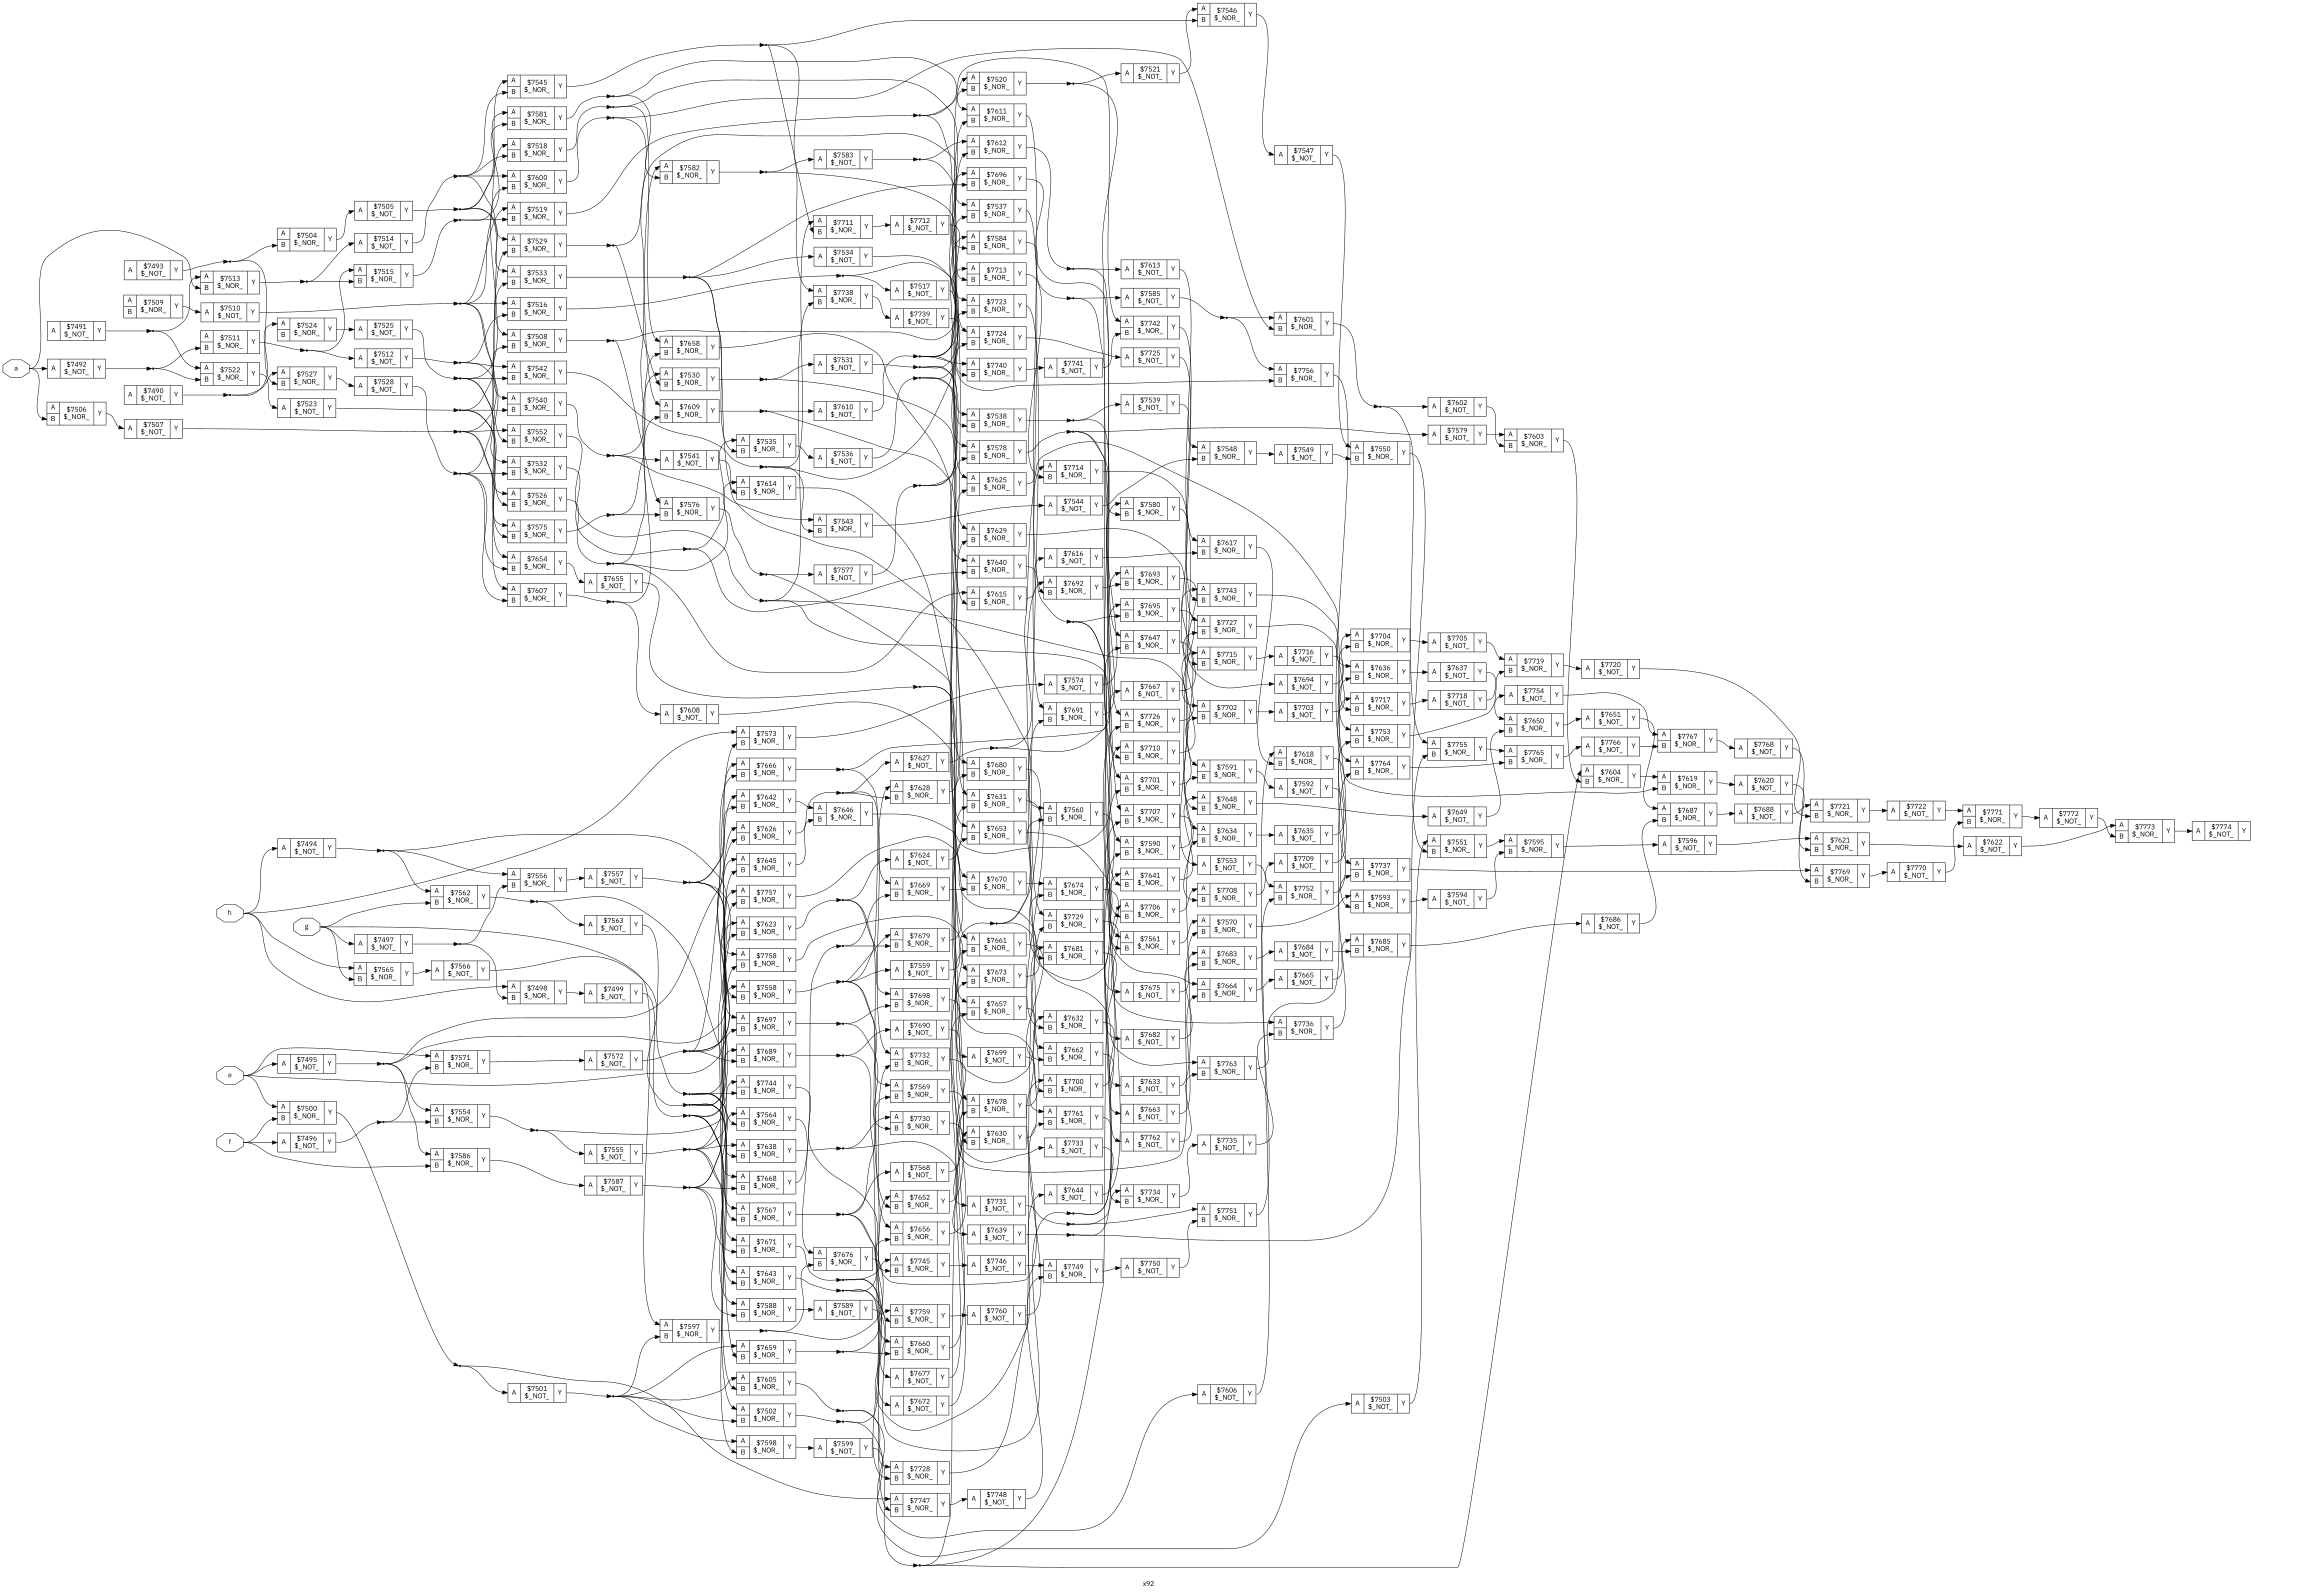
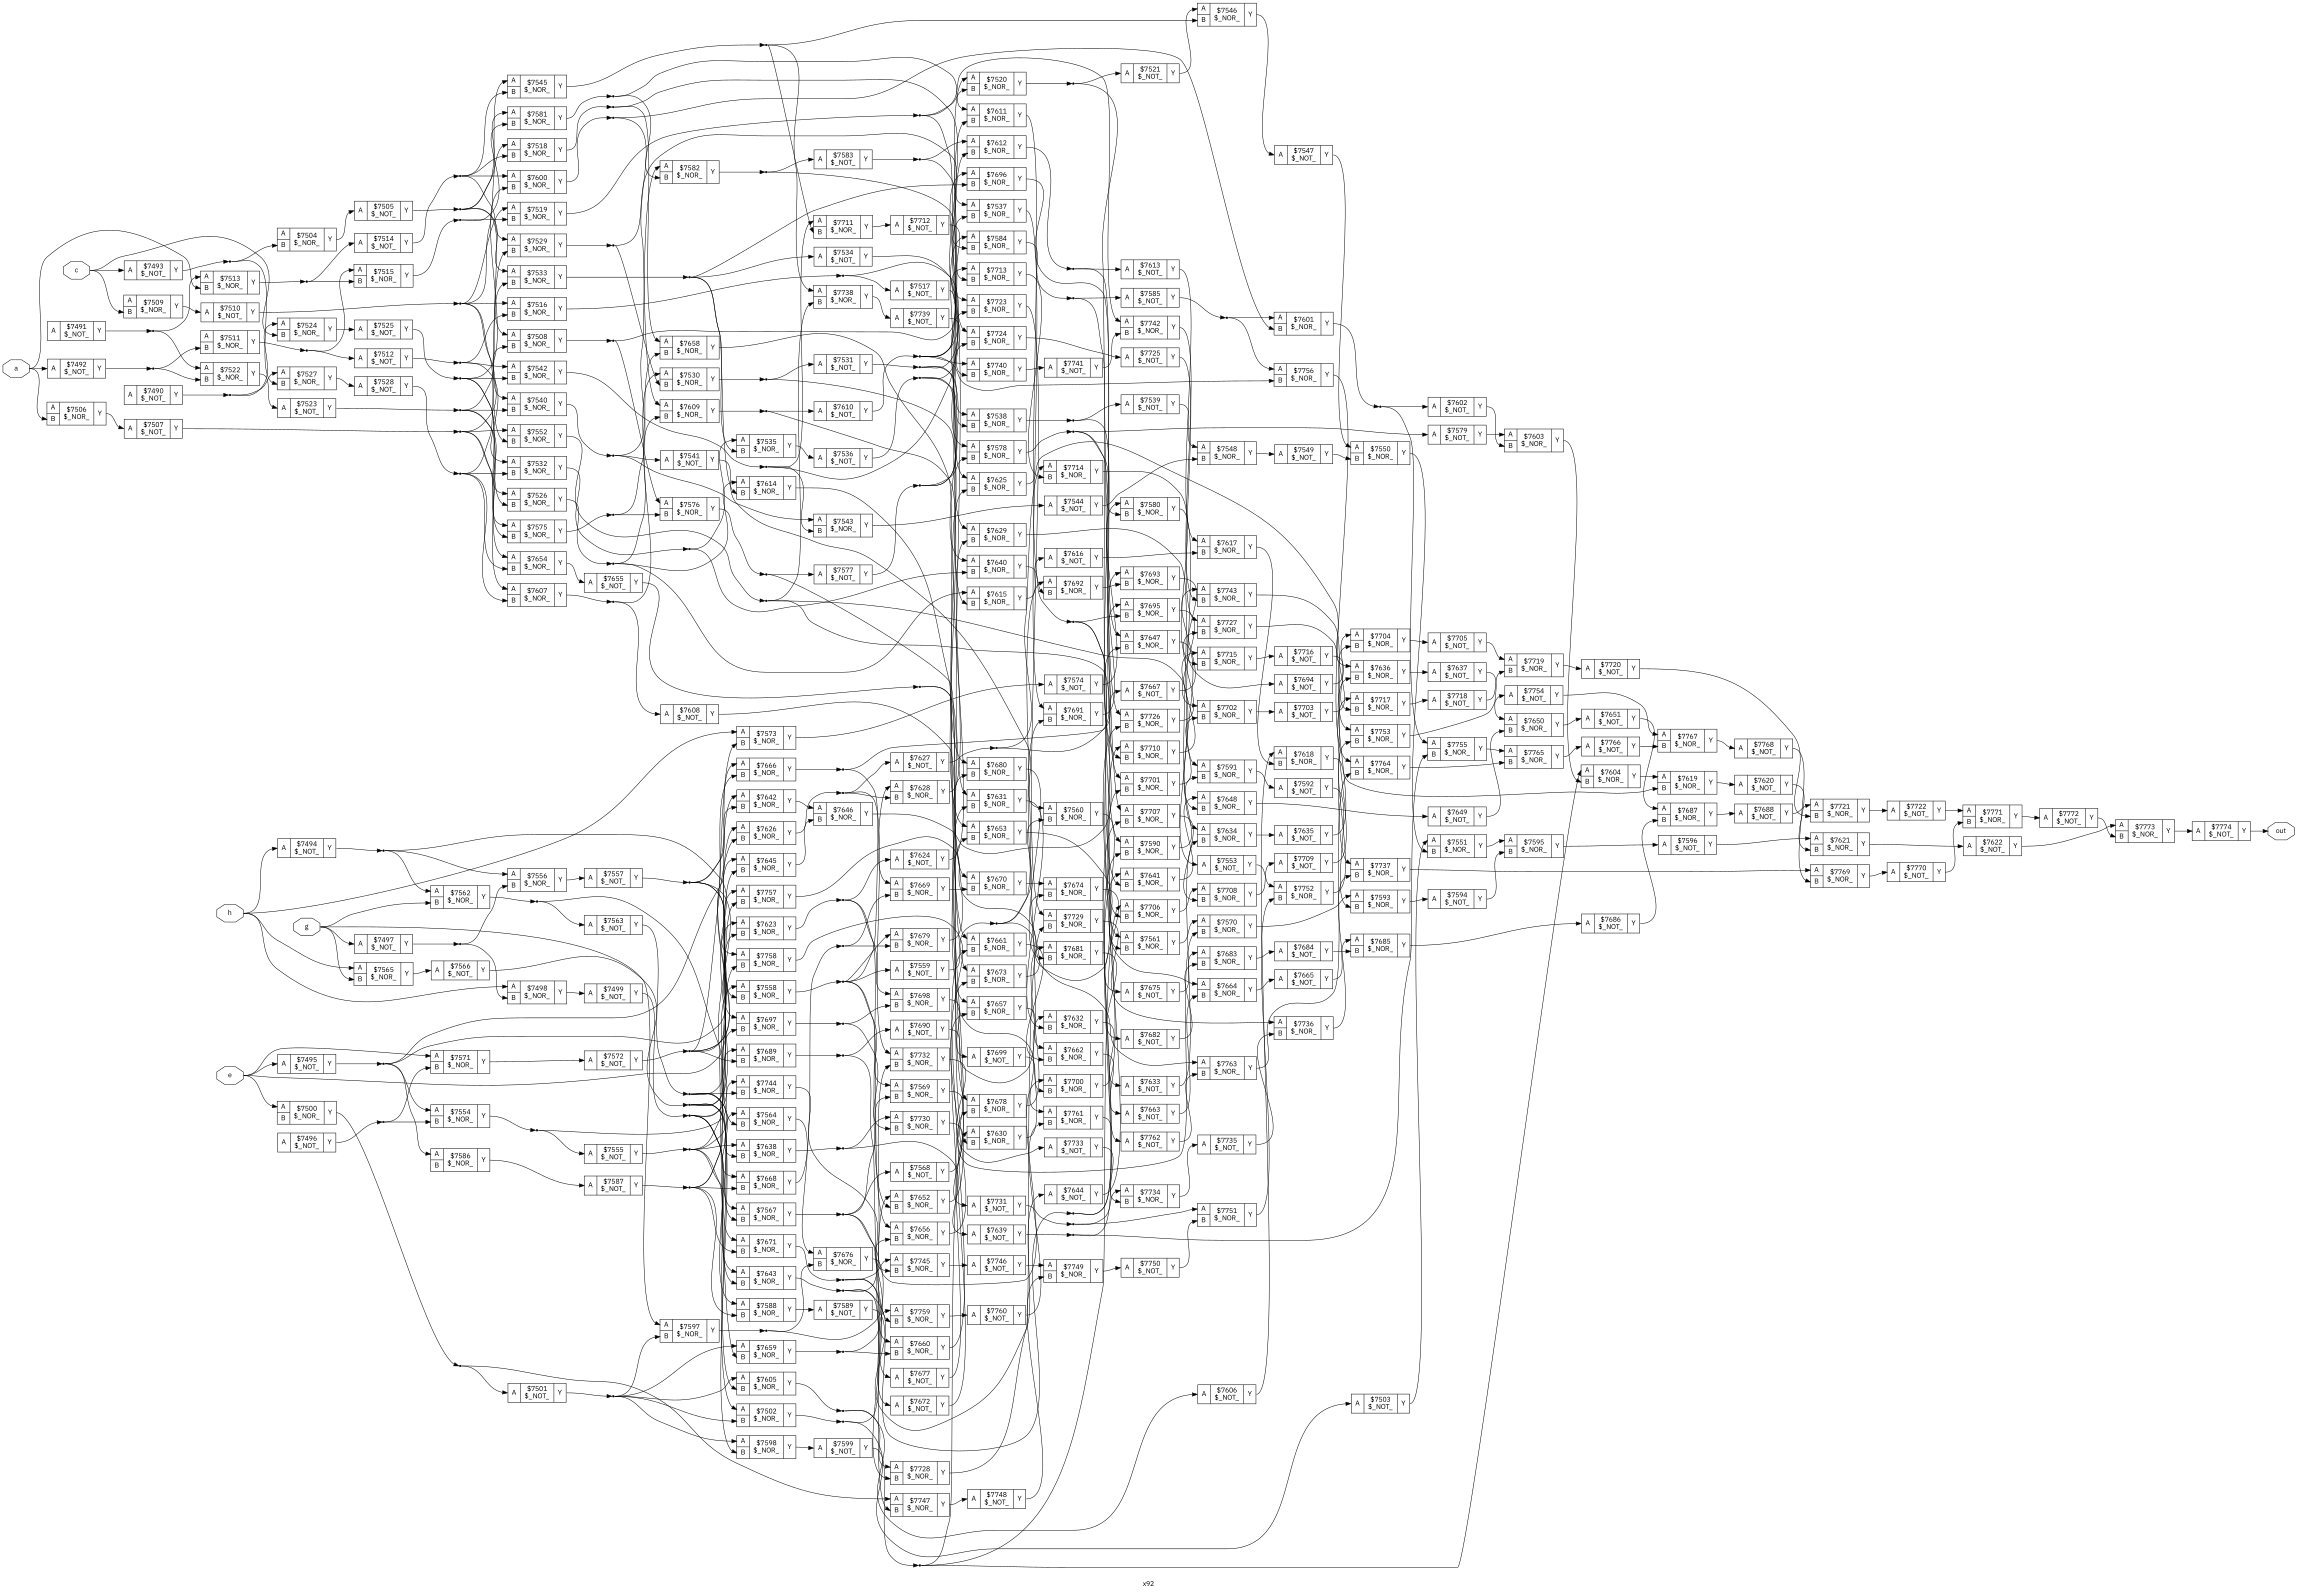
node "c": added
node "out": added
node "f": removed
